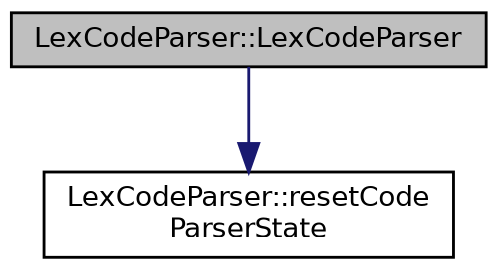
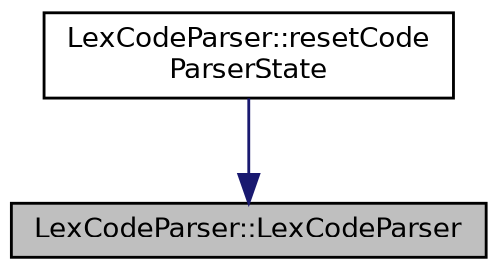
edge "LexCodeParser::LexCodeParser" -> "LexCodeParser::resetCode ParserState": reversed
